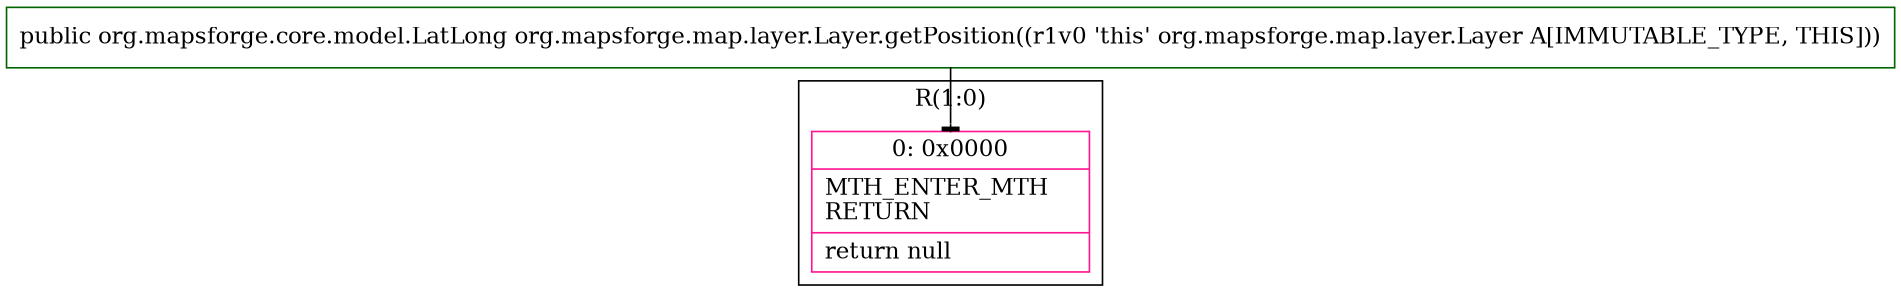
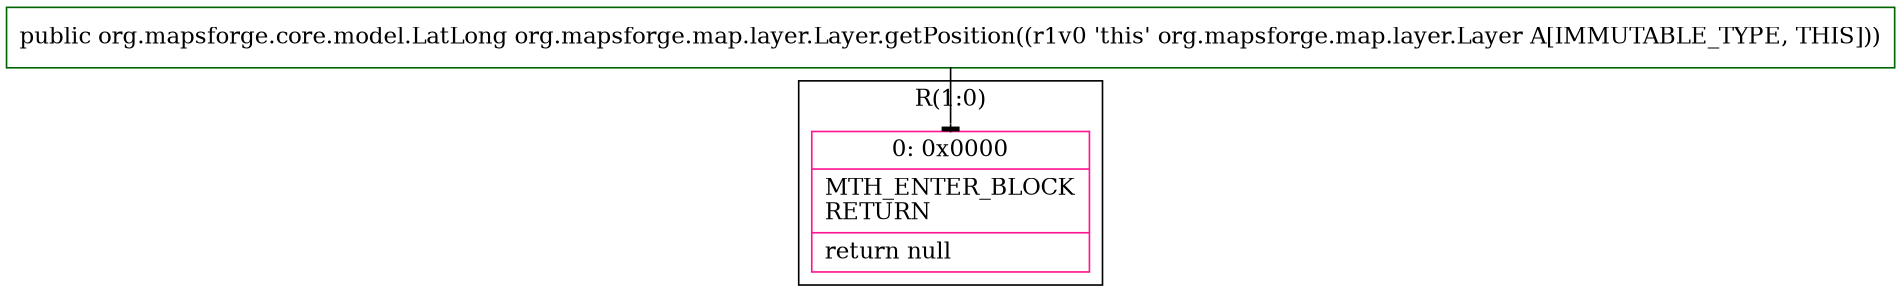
node "0: 0x0000": text "MTH_ENTER_MTH" -> "MTH_ENTER_BLOCK"
